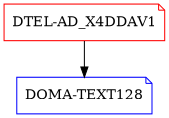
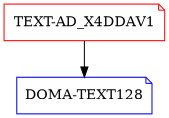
node "DTEL-AD_X4DDAV1": label "DTEL-AD_X4DDAV1" -> "TEXT-AD_X4DDAV1"
